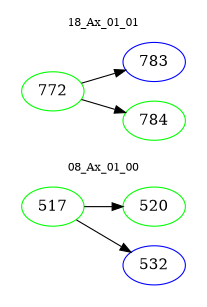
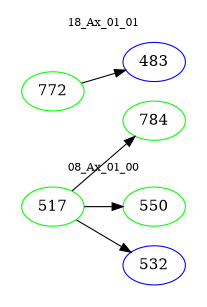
node "783": label "783" -> "483"
edge "772" -> "784": now "517" -> "784"
node "520": label "520" -> "550"
